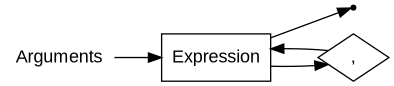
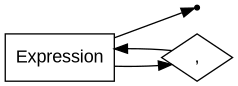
node "Arguments": removed
